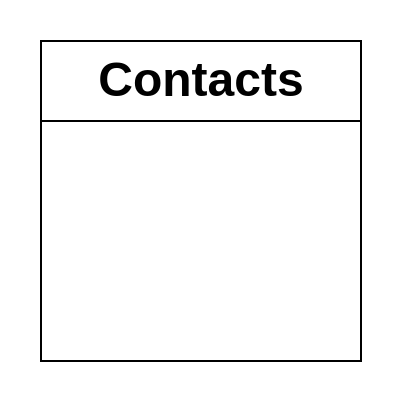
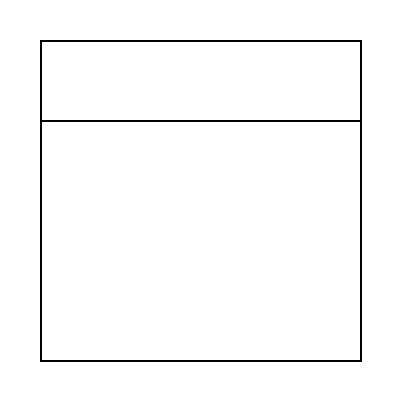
node "Contacts": removed
